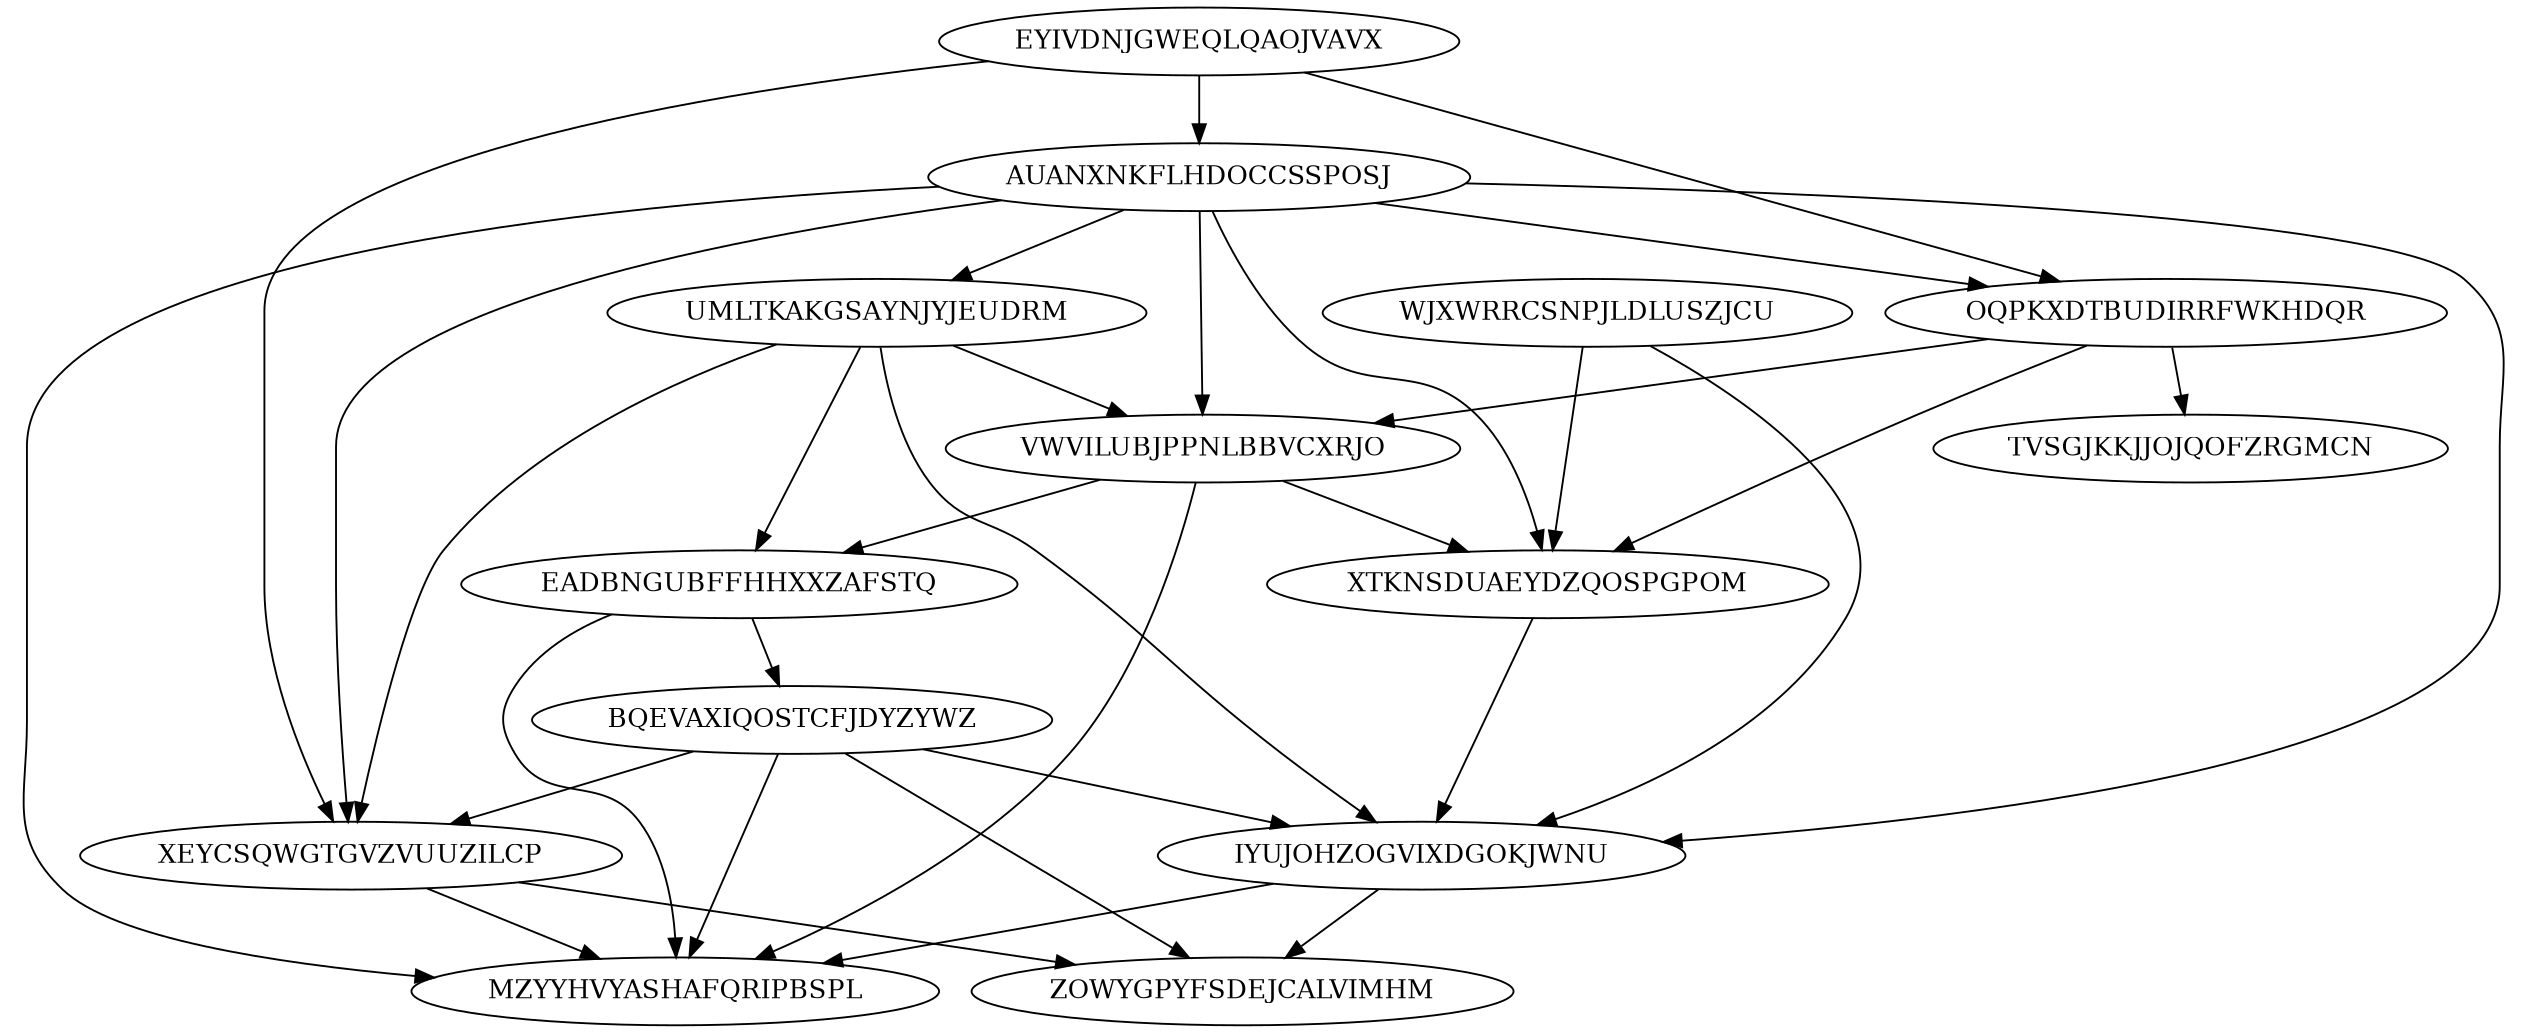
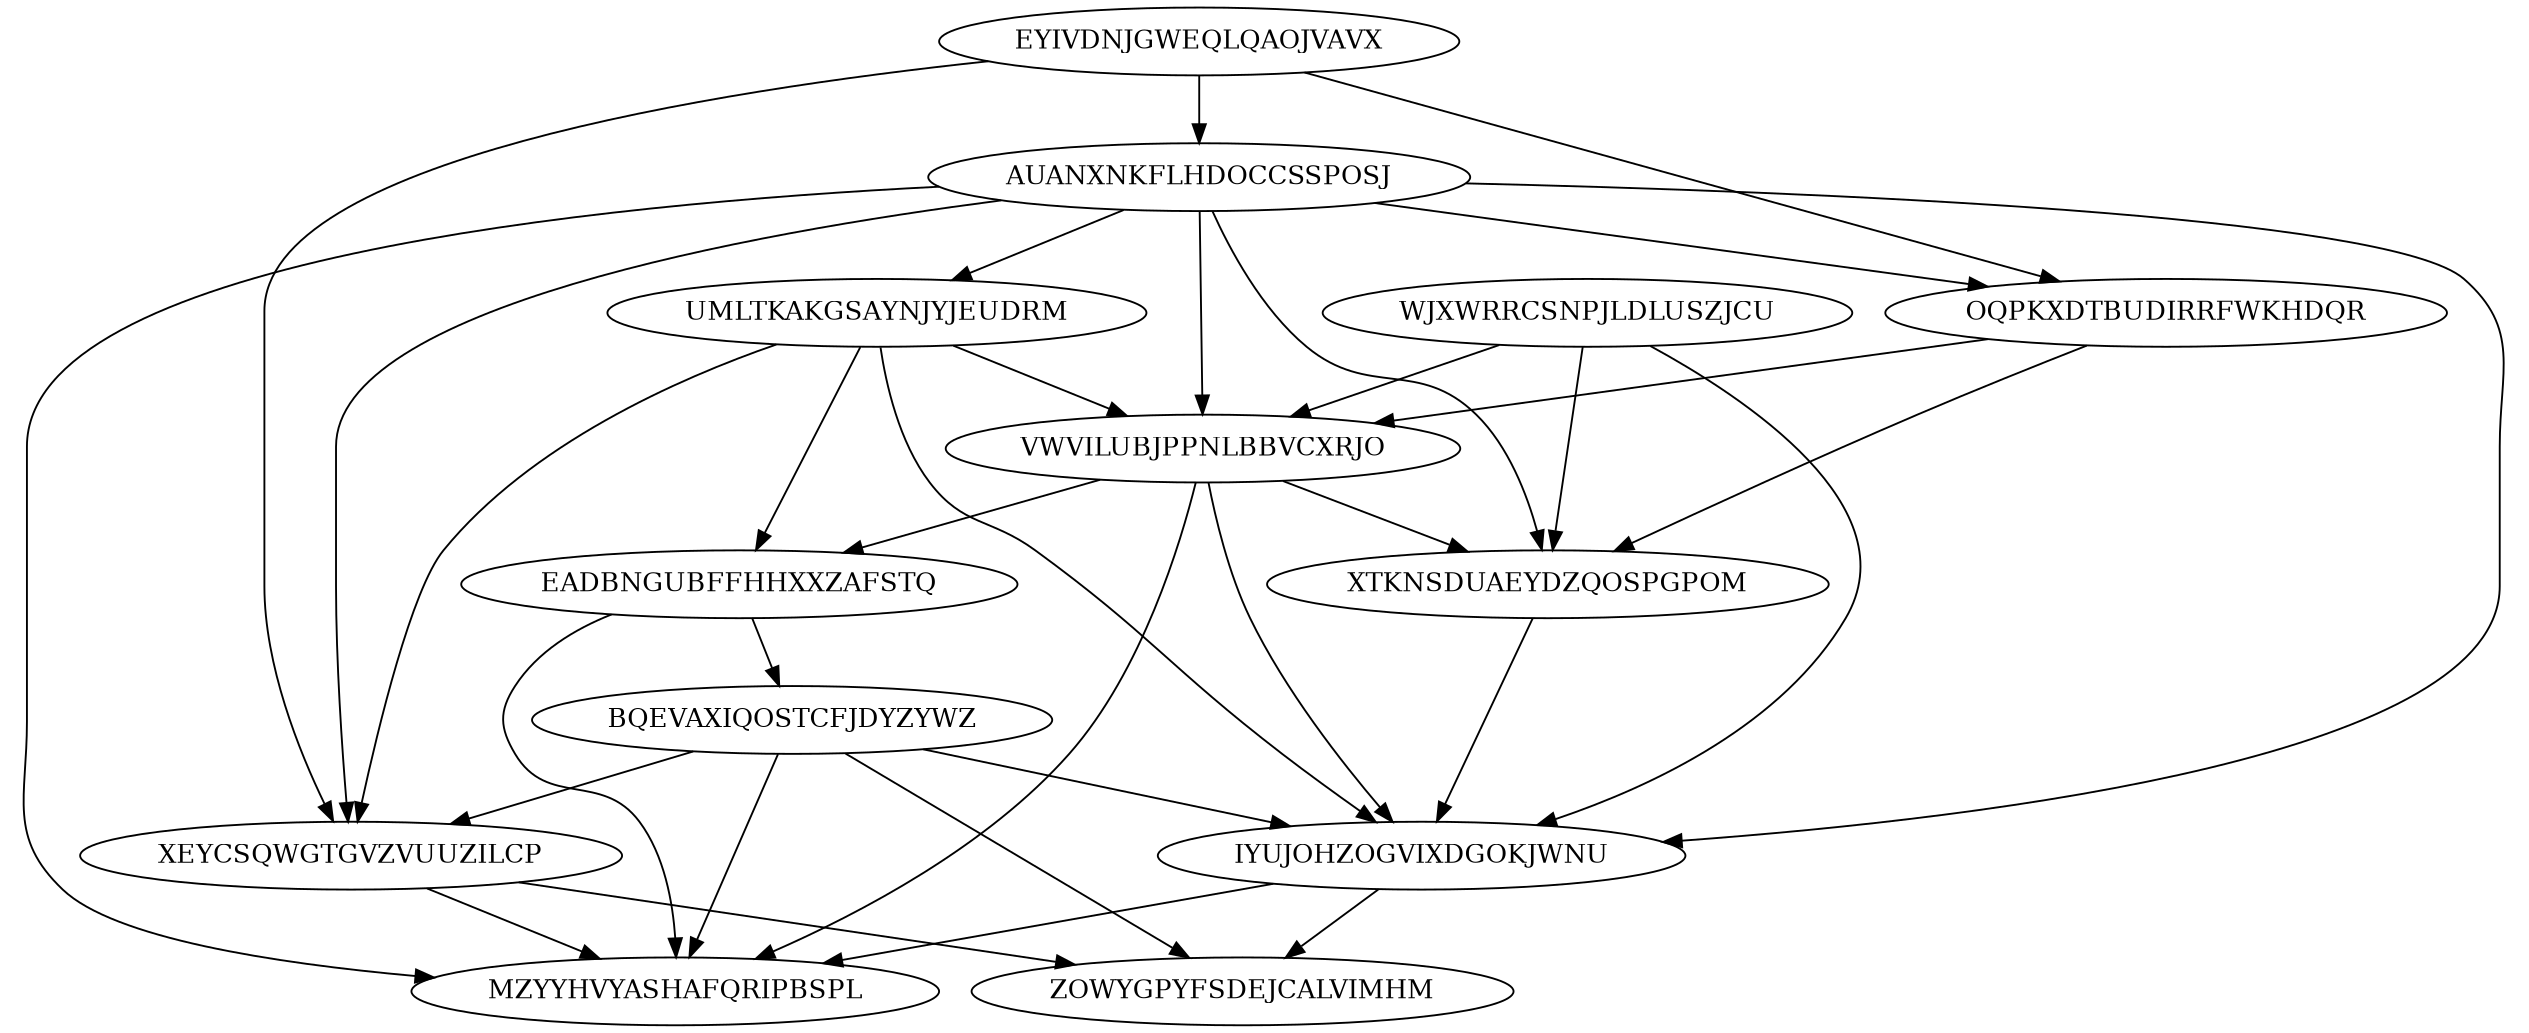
edge "WJXWRRCSNPJLDLUSZJCU" -> "VWVILUBJPPNLBBVCXRJO": added
node "TVSGJKKJJOJQOFZRGMCN": removed
edge "VWVILUBJPPNLBBVCXRJO" -> "IYUJOHZOGVIXDGOKJWNU": added
